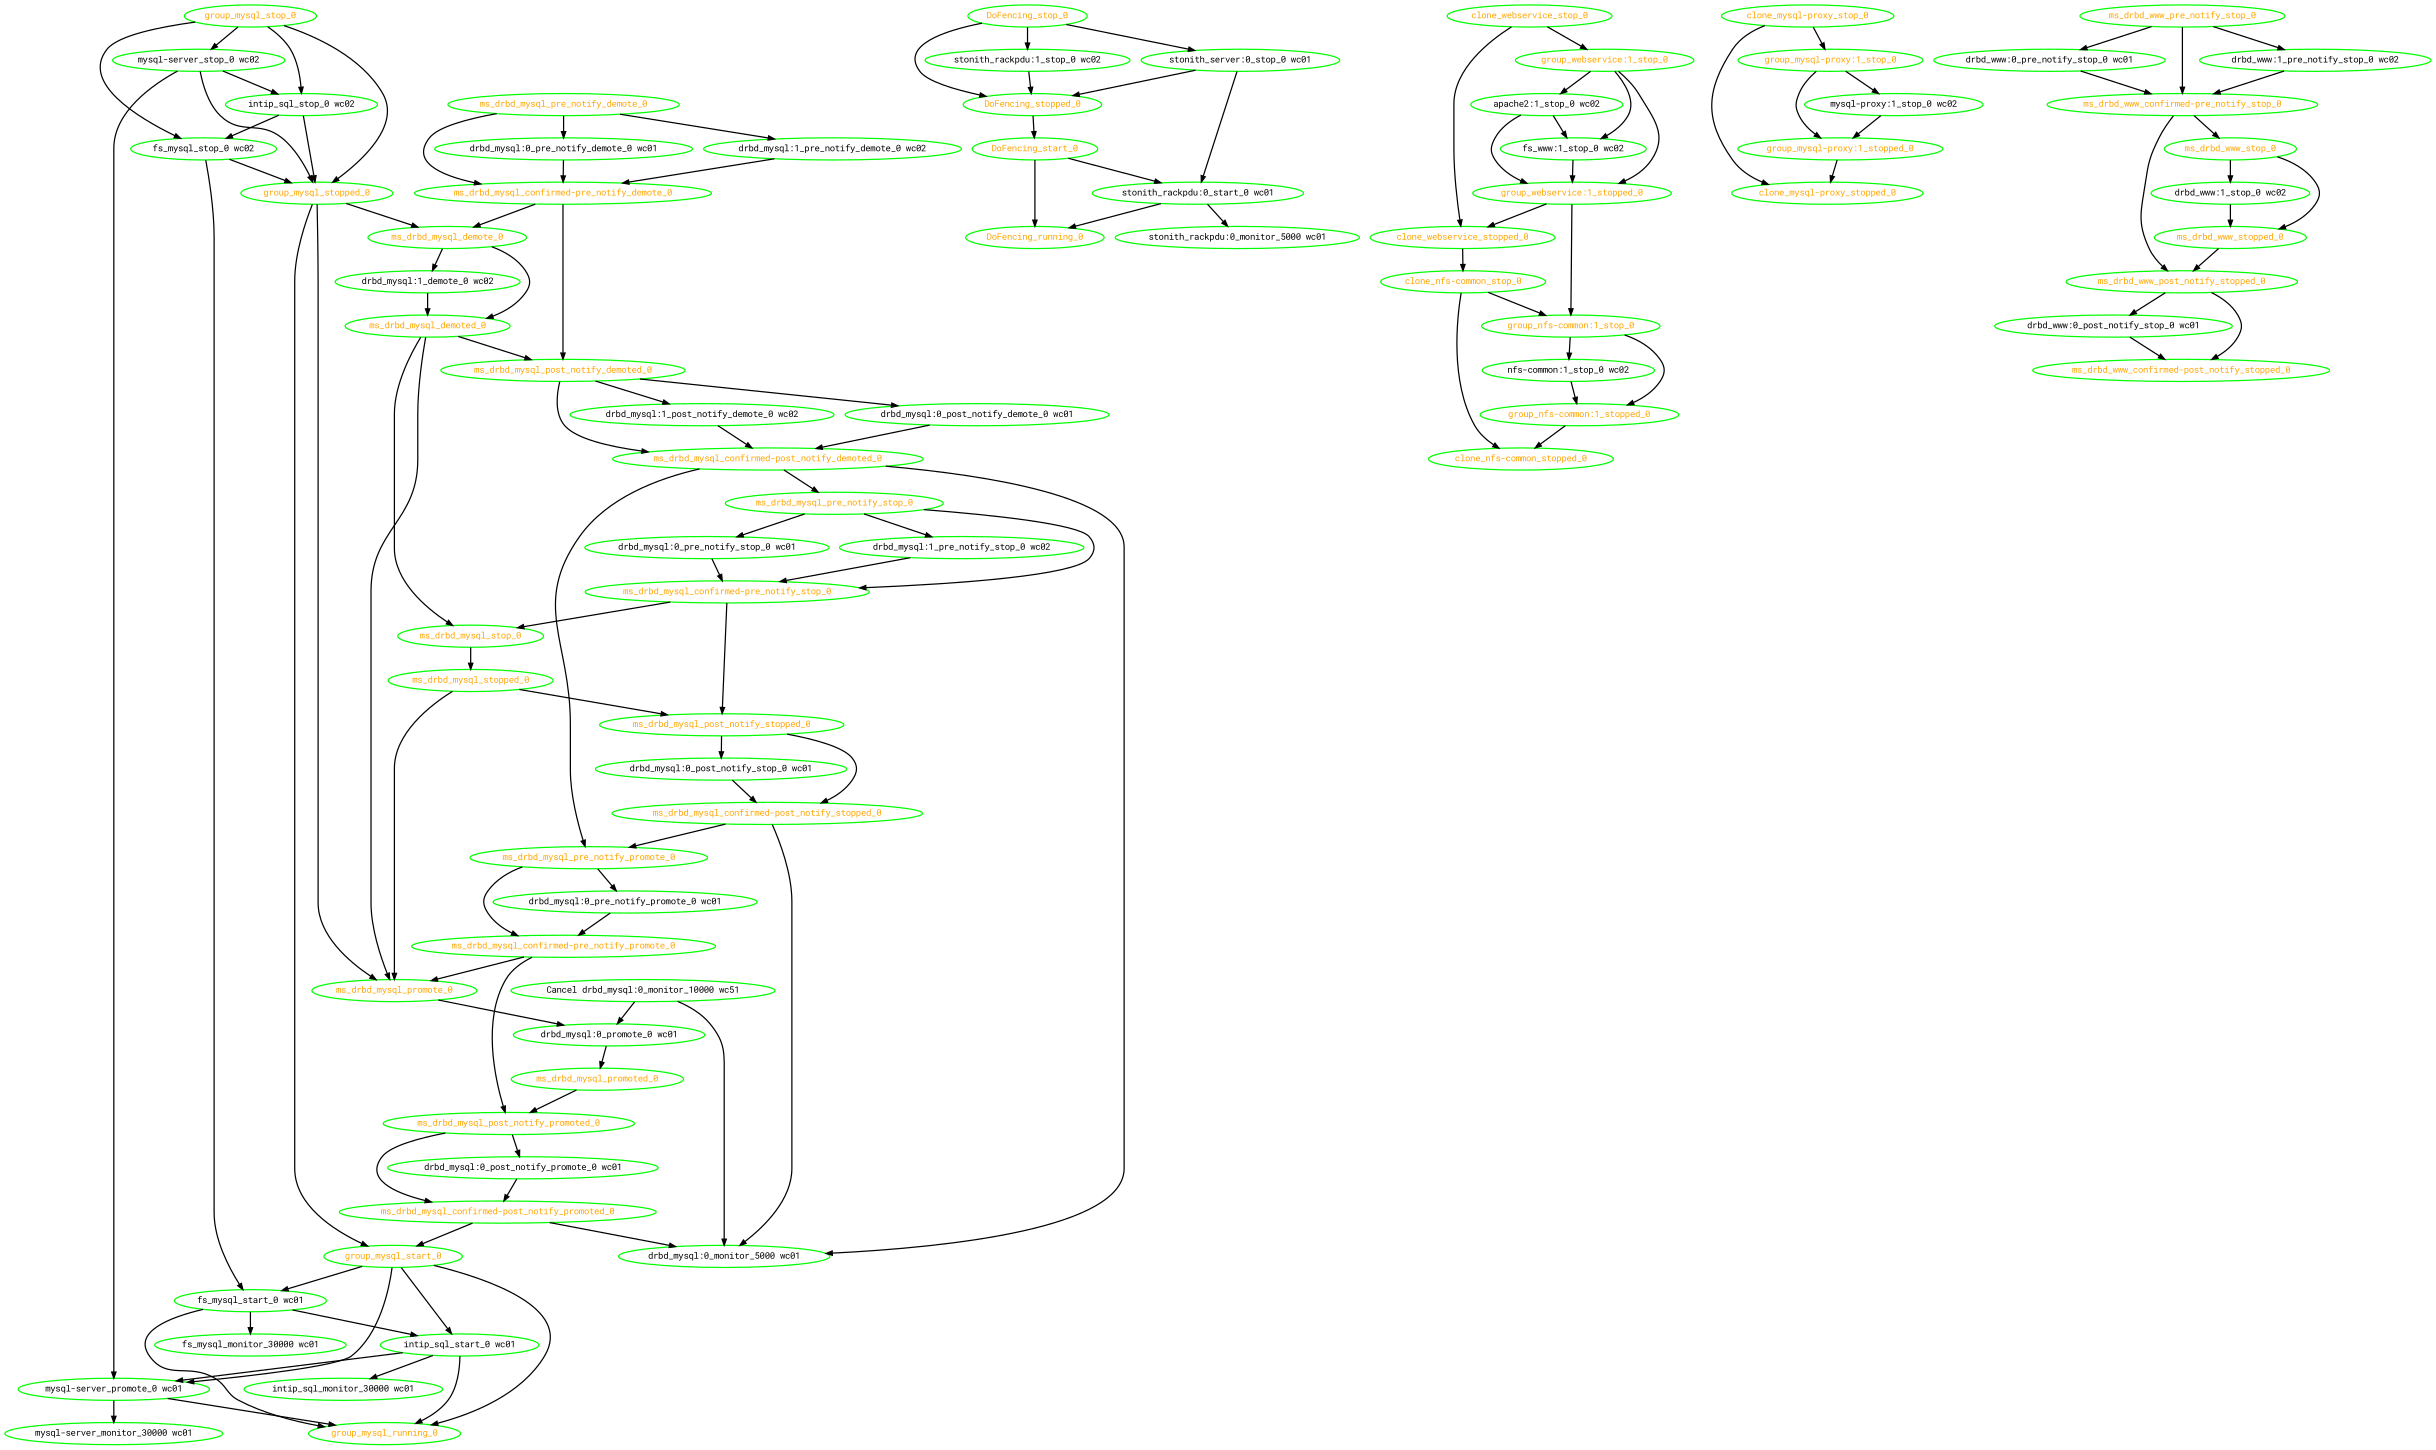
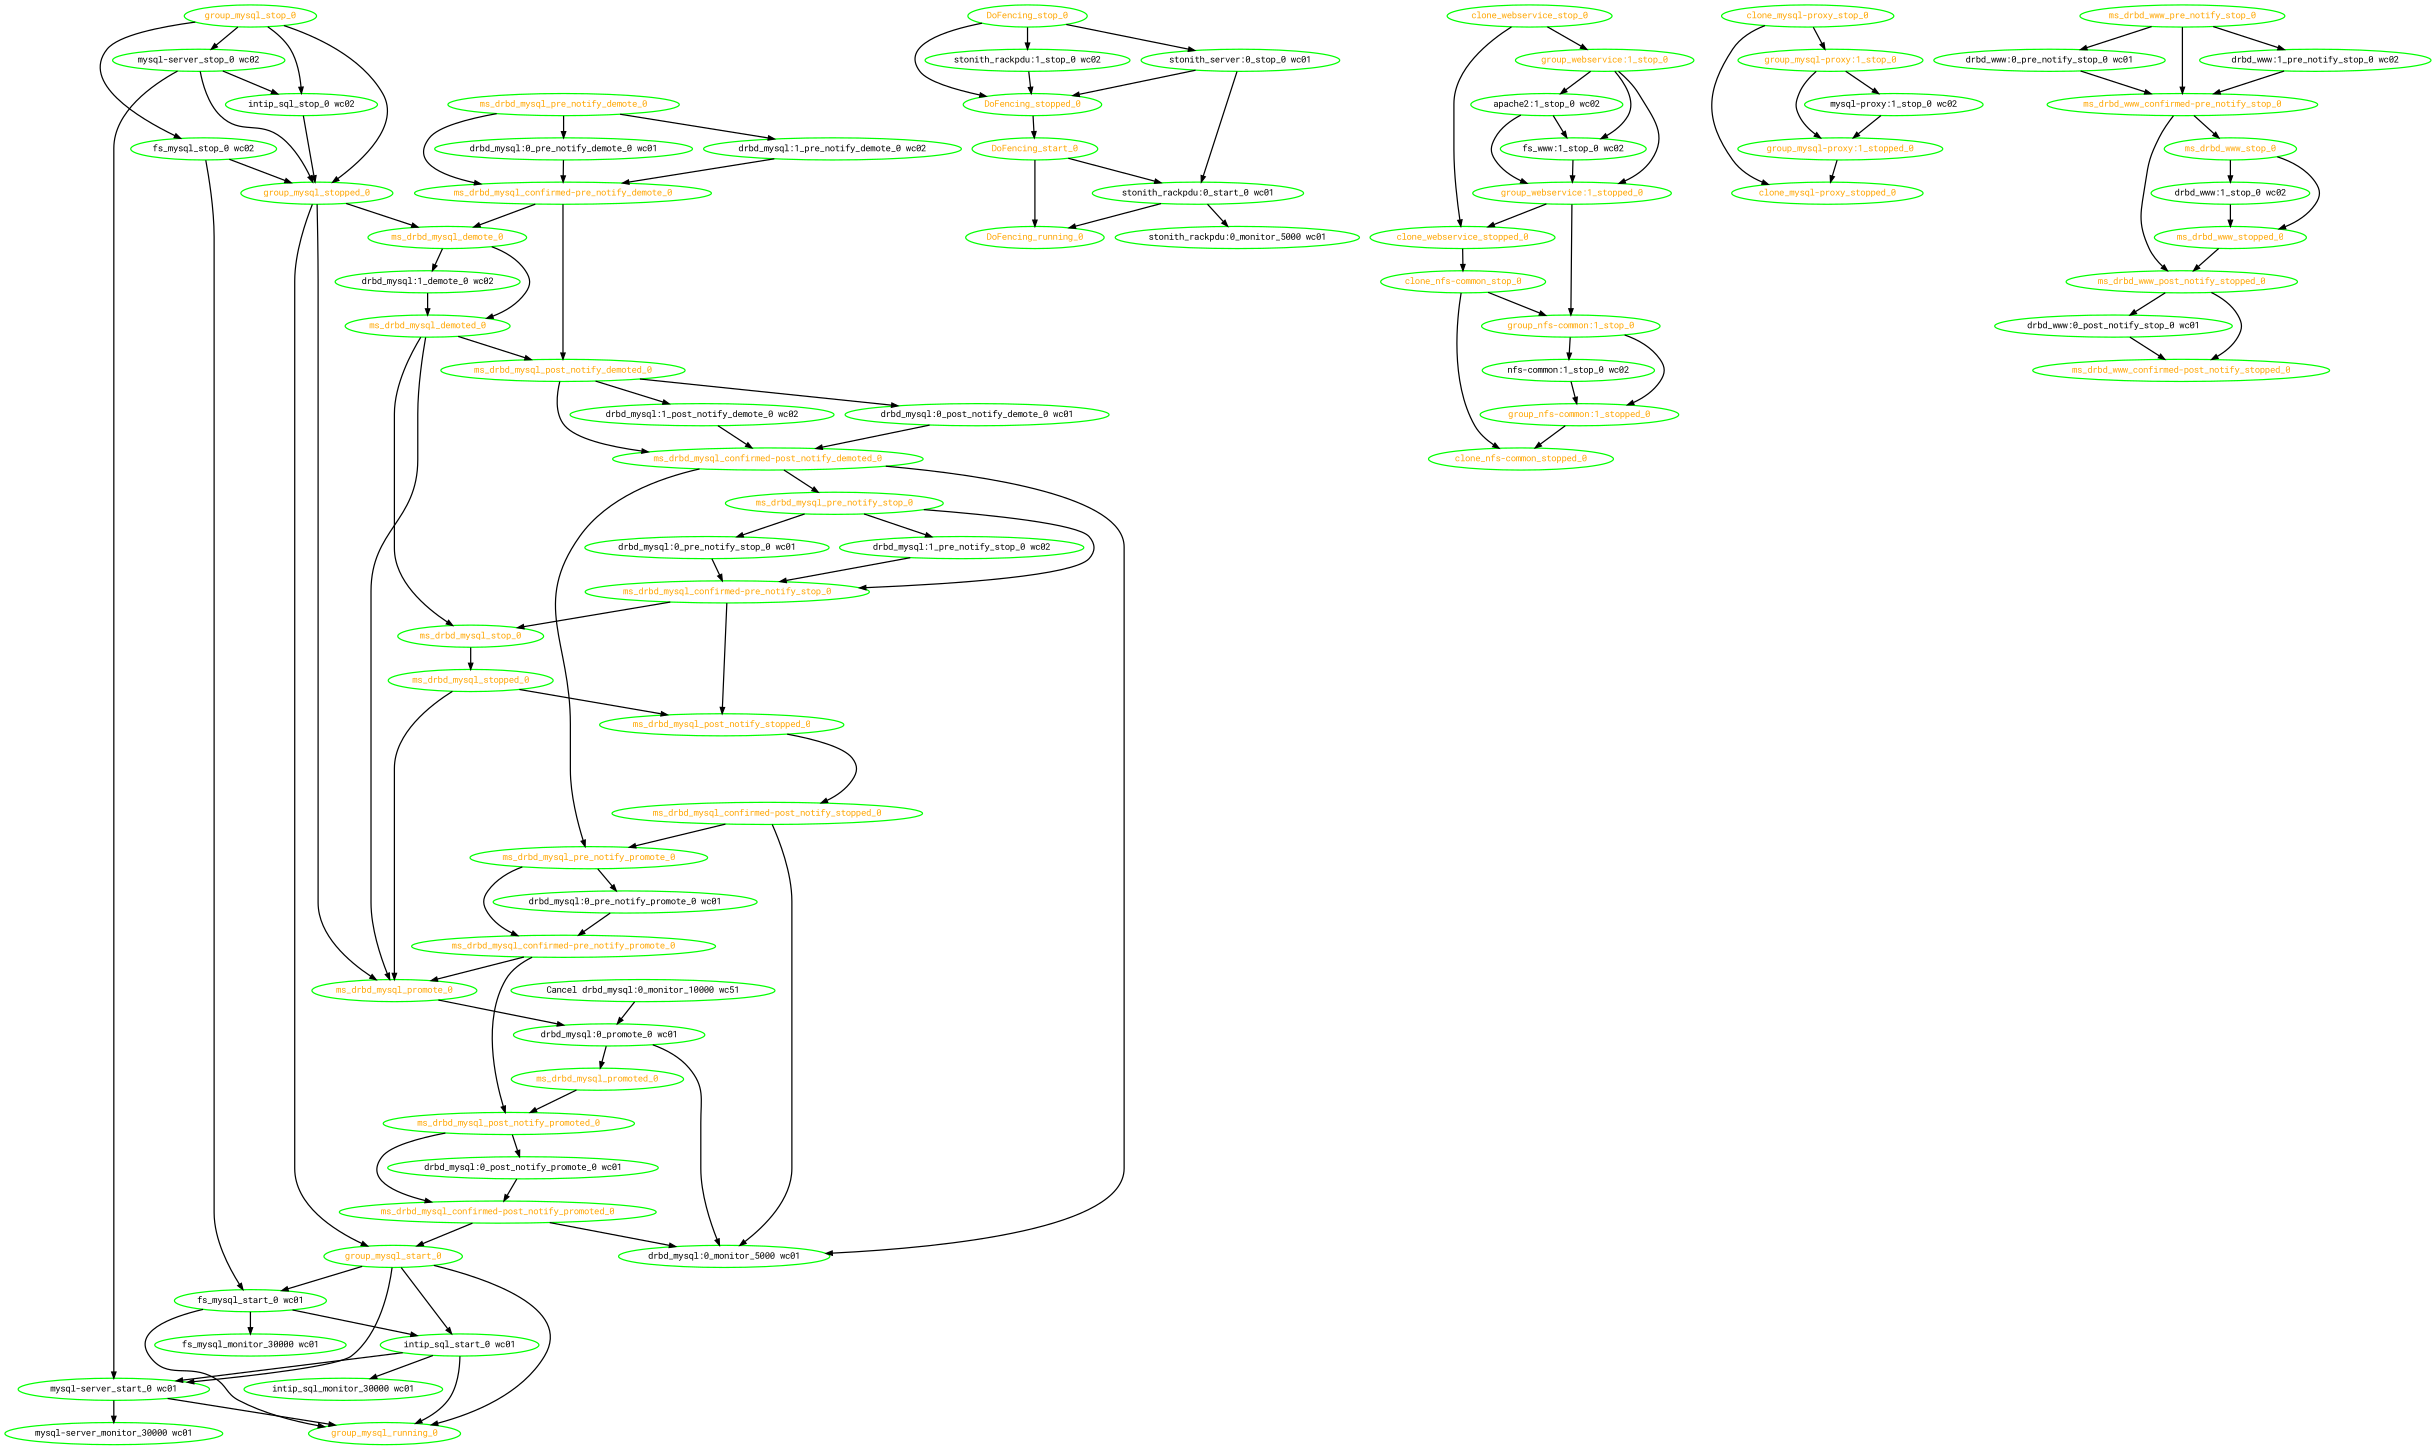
edge "intip_sql_stop_0 wc02" -> "fs_mysql_stop_0 wc02": removed
node "drbd_mysql:0_post_notify_stop_0 wc01": removed
edge "Cancel drbd_mysql:0_monitor_10000 wc51" -> "drbd_mysql:0_monitor_5000 wc01": now "drbd_mysql:0_promote_0 wc01" -> "drbd_mysql:0_monitor_5000 wc01"
node "mysql-server_promote_0 wc01": label "mysql-server_promote_0 wc01" -> "mysql-server_start_0 wc01"
